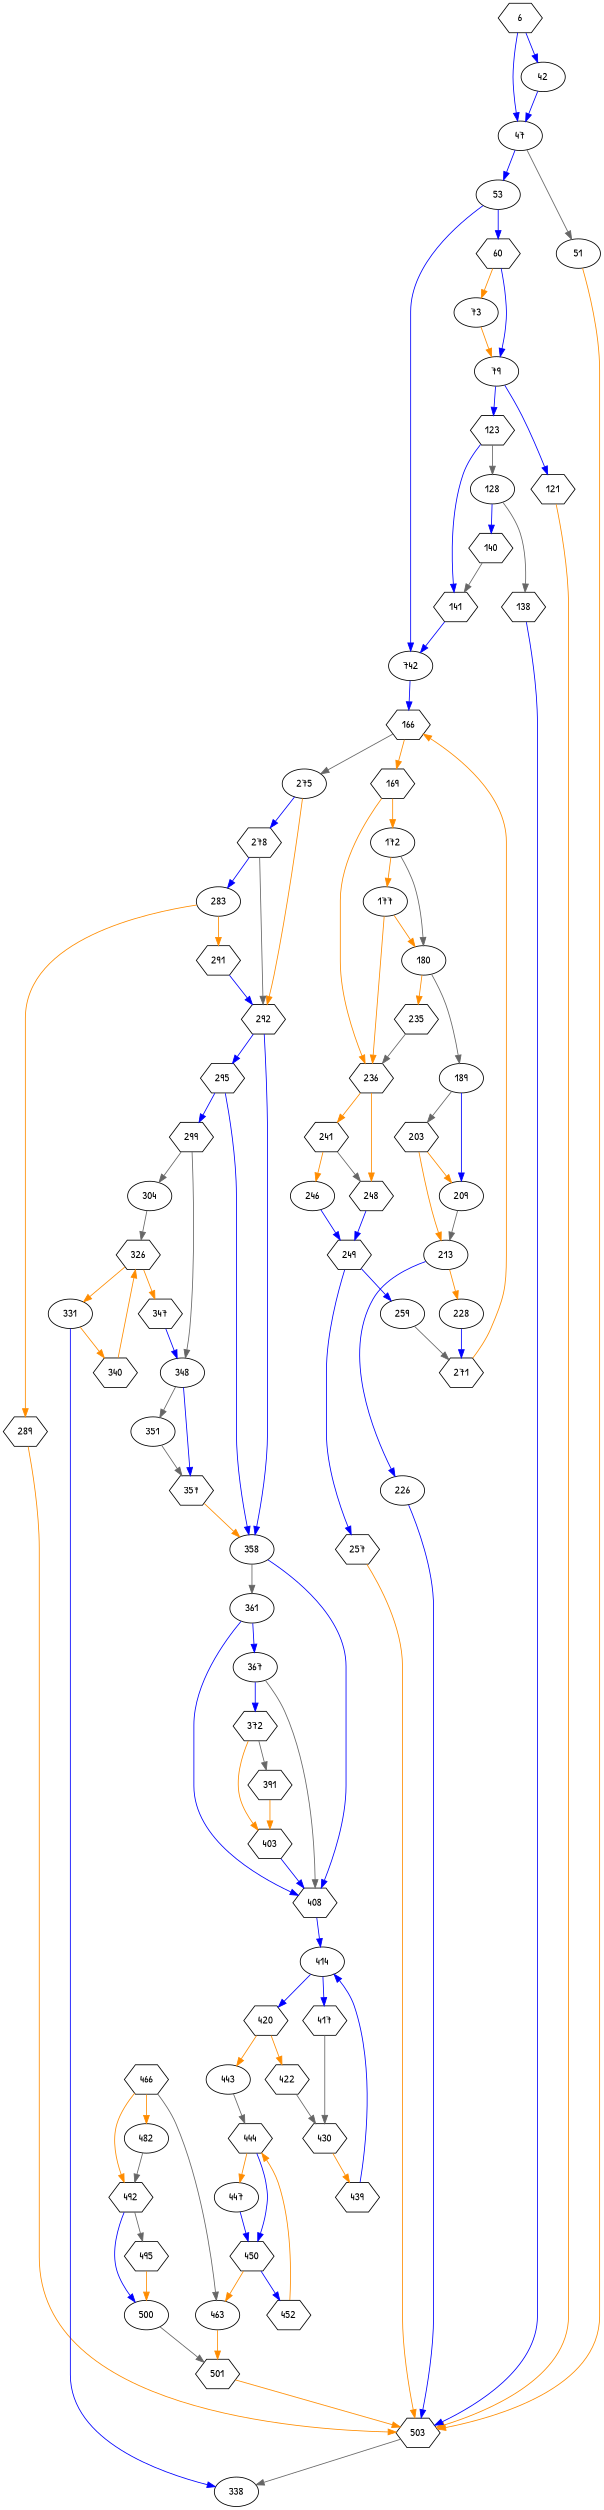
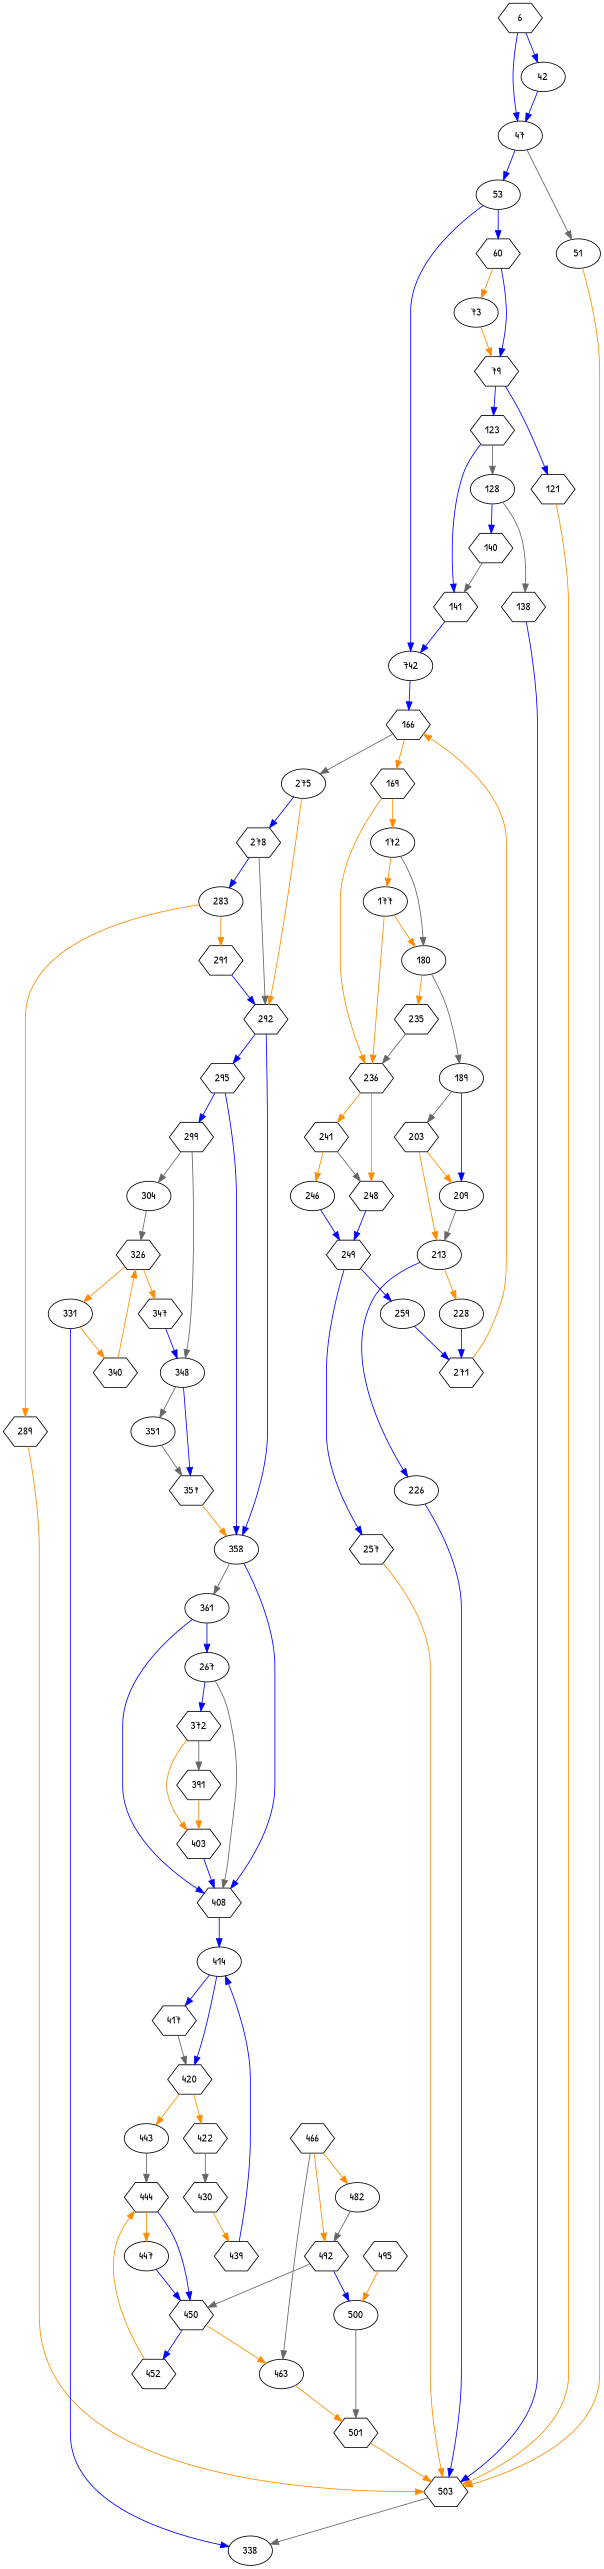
node "79": shape ellipse -> hexagon
edge "259" -> "271": color gray40 -> blue
node "367": label "367" -> "267"
edge "417" -> "430": now "417" -> "420"
edge "492" -> "495": now "492" -> "450"
